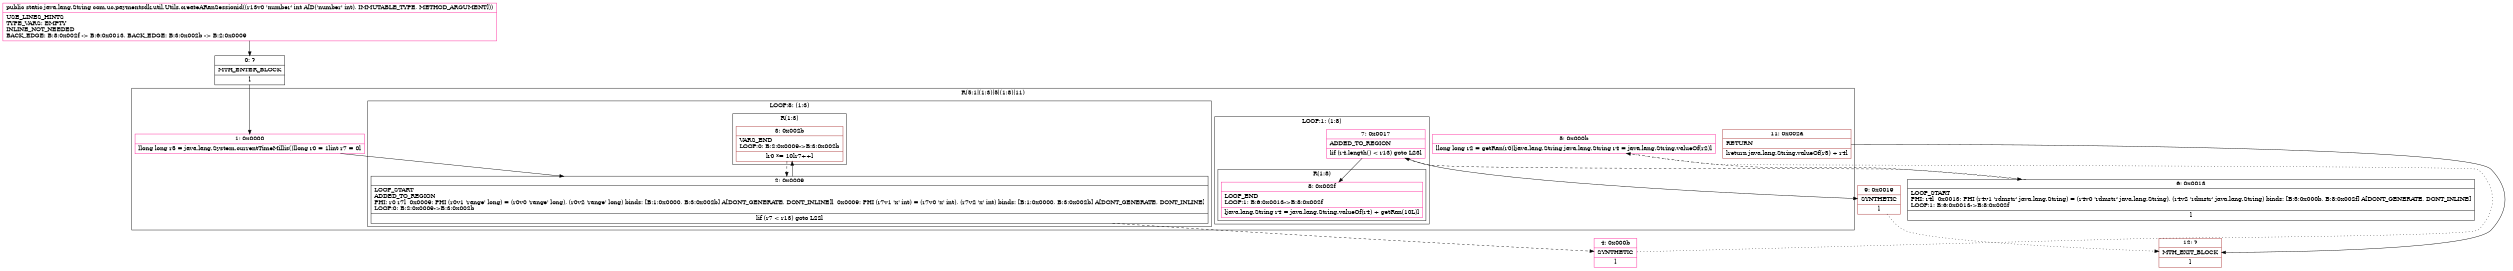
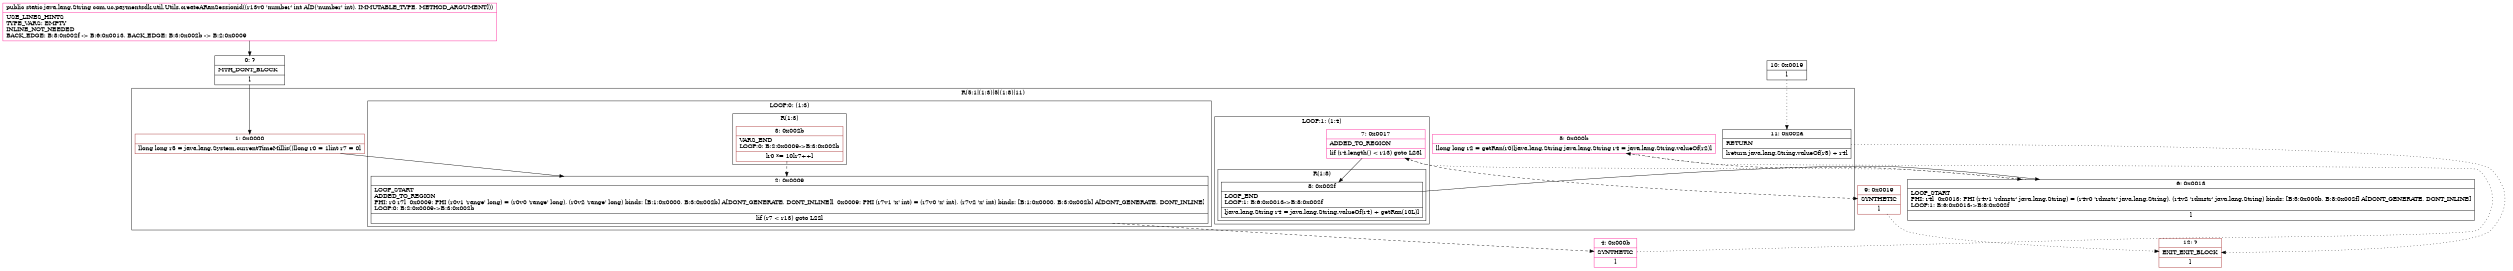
node "0: ?": text "MTH_ENTER_BLOCK" -> "MTH_DONT_BLOCK"
node "10: 0x0019": added
cluster "LOOP:8: (1:3)": label "LOOP:8: (1:3)" -> "LOOP:0: (1:3)"
cluster "LOOP:1: (1:8)": label "LOOP:1: (1:8)" -> "LOOP:1: (1:4)"
node "1: 0x0000": color deeppink -> brown
node "11: 0x002a": color brown -> black
edge "11: 0x002a" -> "12: ?": style solid -> dotted
edge "6: 0x0013" -> "7: 0x0017": style dashed -> dotted
edge "2: 0x0009" -> "3: 0x002b": removed
edge "8: 0x002f" -> "6: 0x0013": added
edge "7: 0x0017" -> "9: 0x0019": style solid -> dashed
node "8: 0x002f": color deeppink -> black
node "12: ?": text "MTH_EXIT_BLOCK" -> "EXIT_EXIT_BLOCK"
